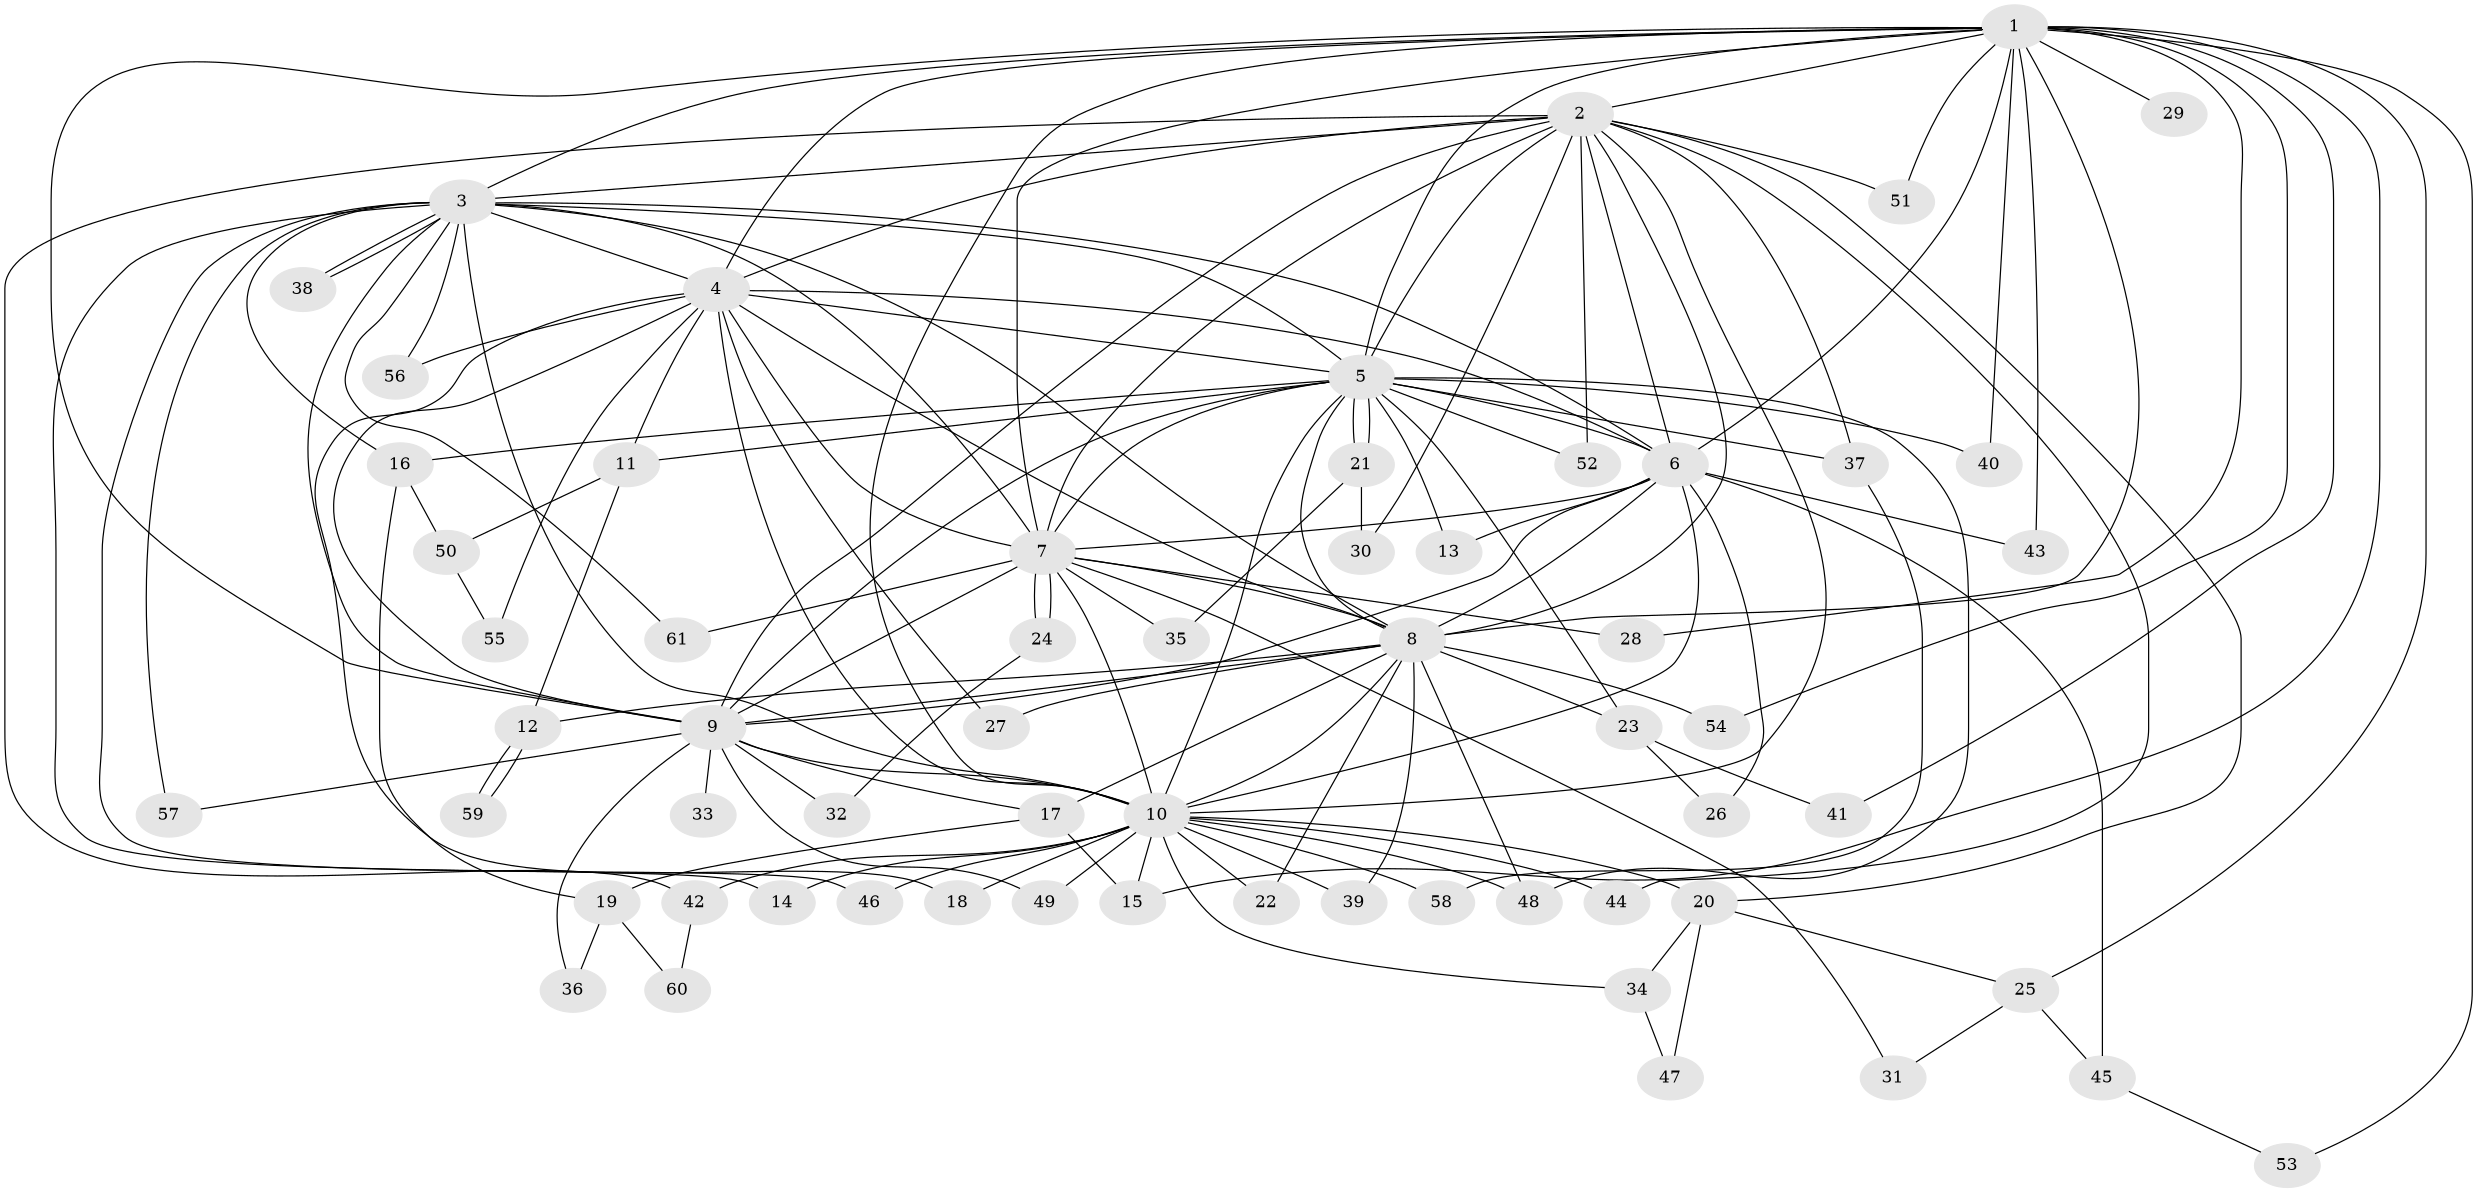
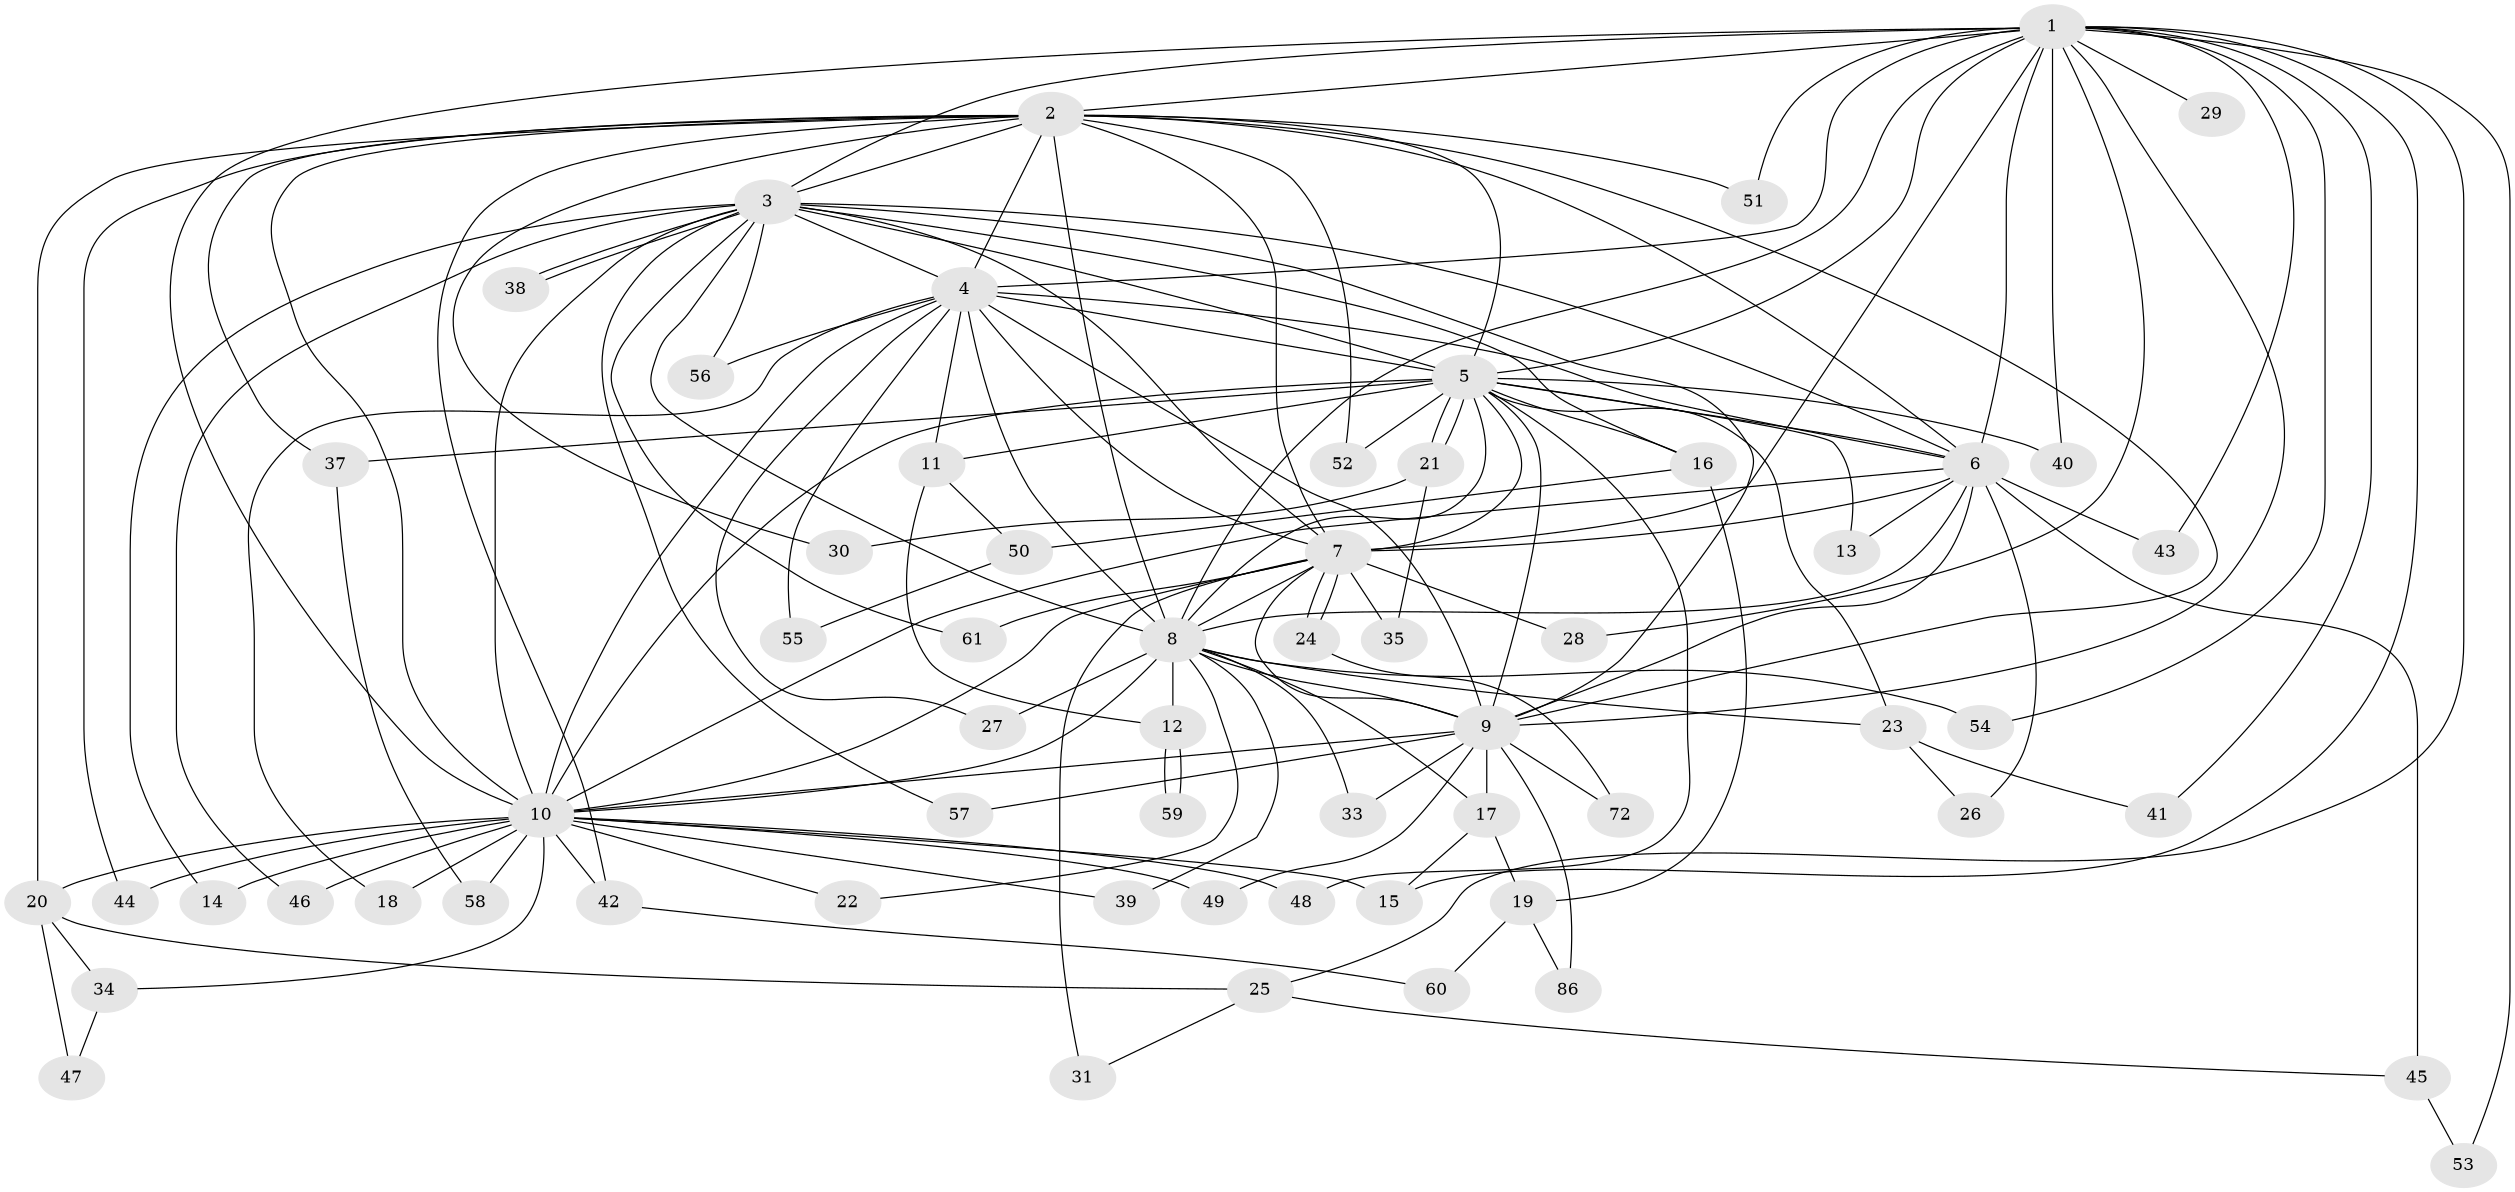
edge "8" -- "48": now "8" -- "33"
node "32": label "32" -> "72"
node "36": label "36" -> "86"
